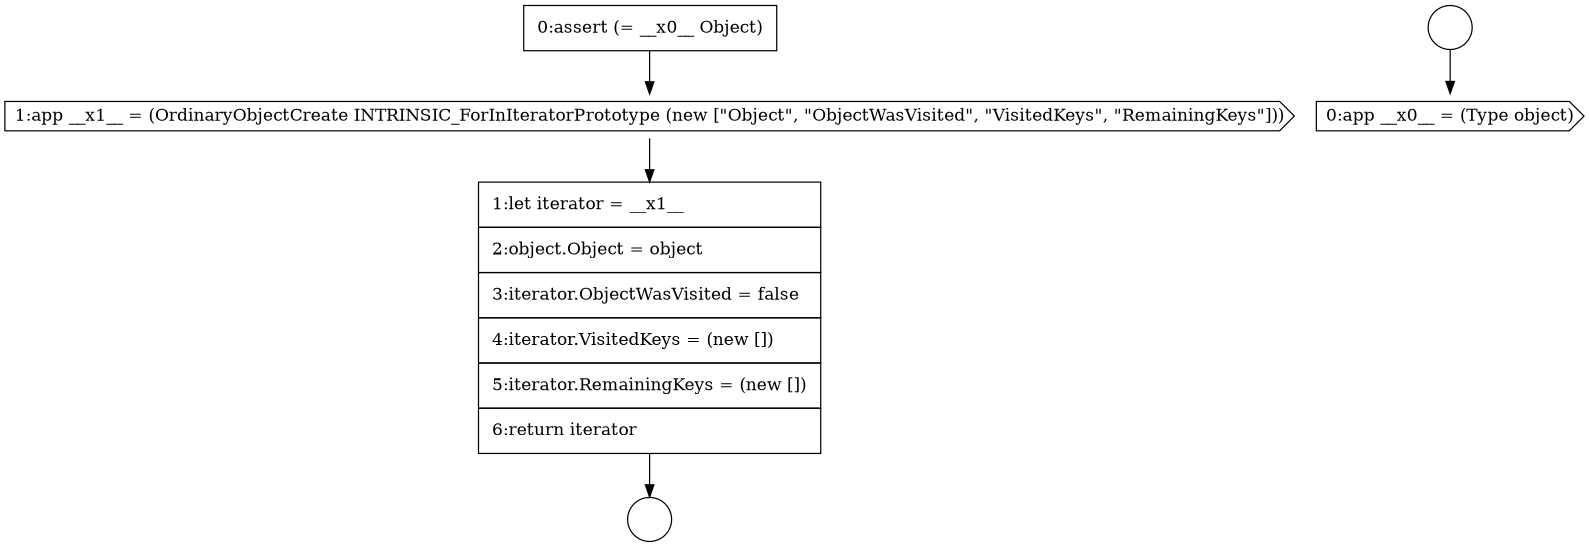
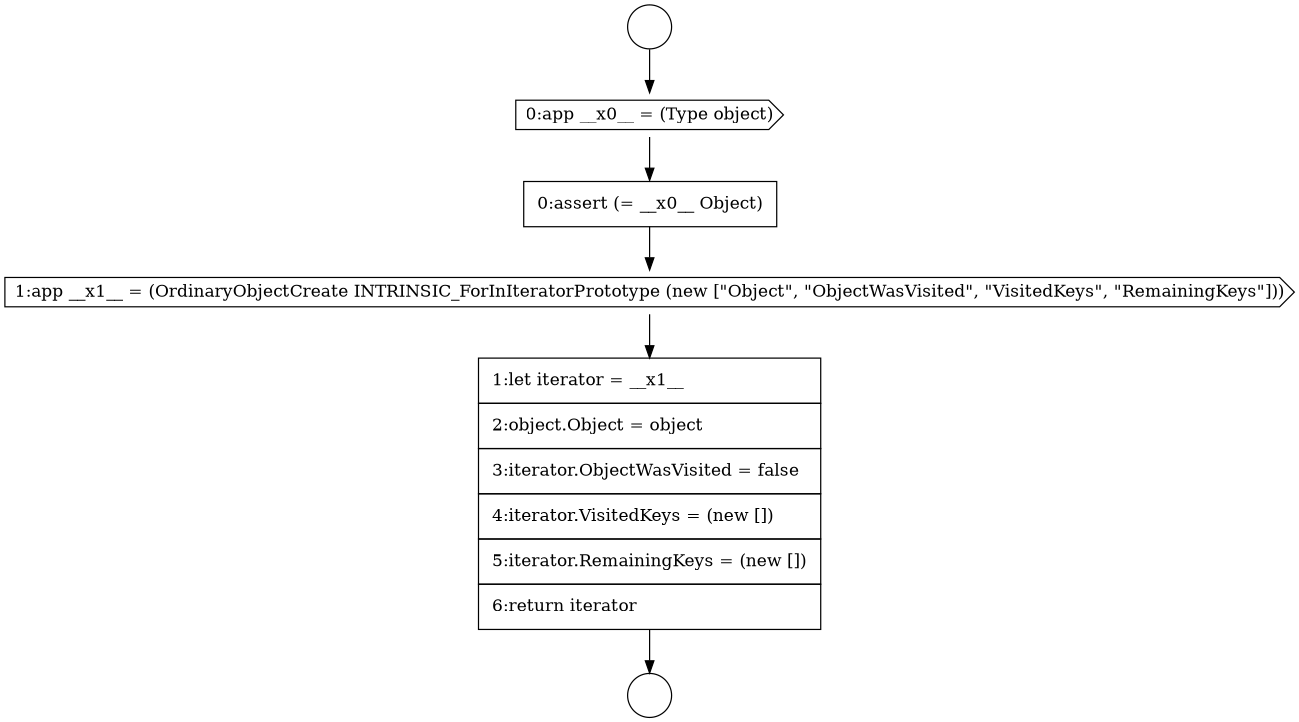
edge "0:app __x0__ = (Type object)" -> "0:assert (= __x0__ Object)": added
